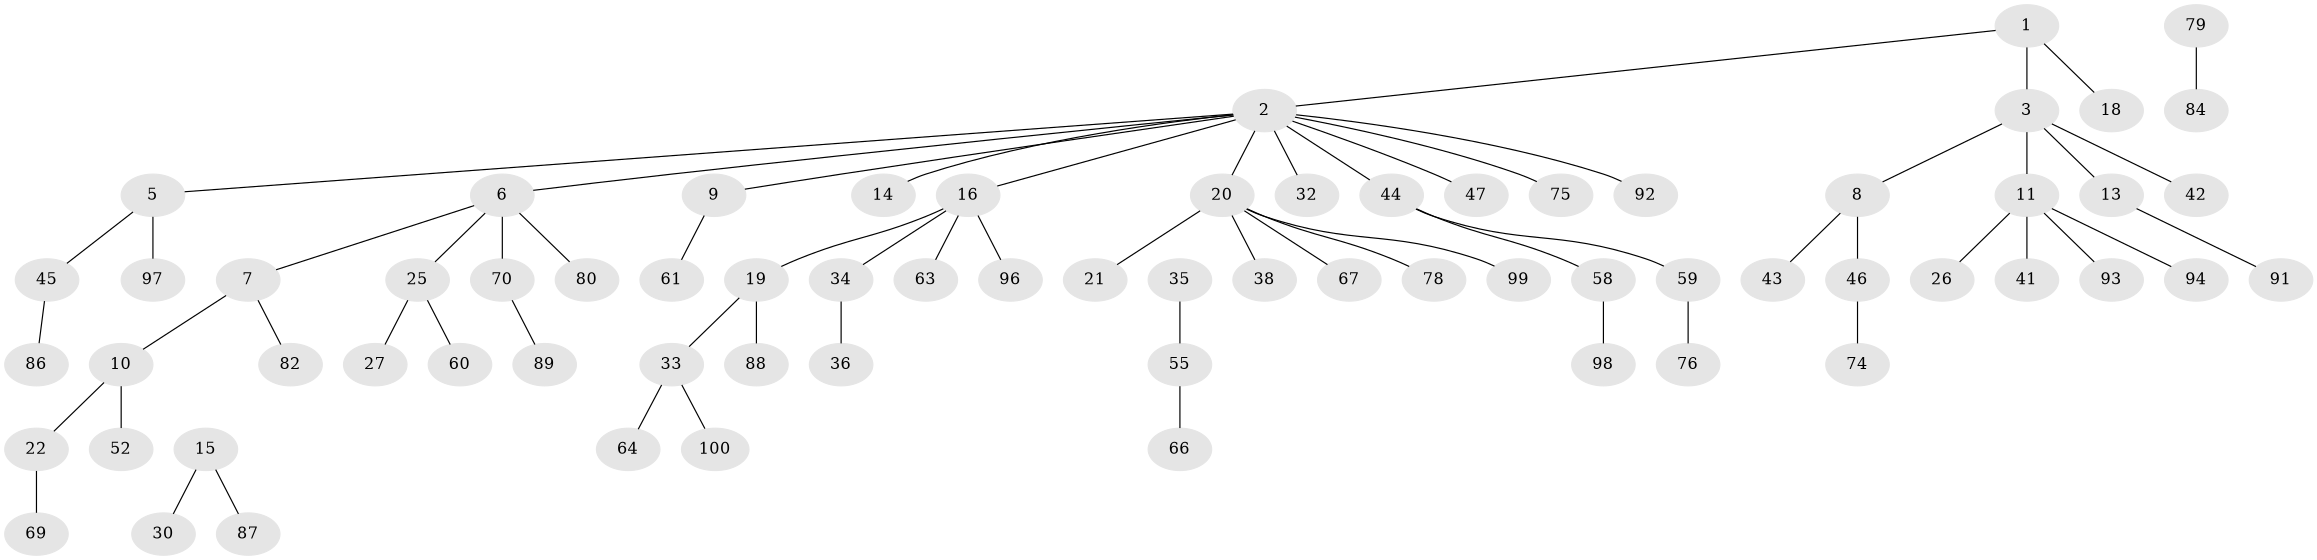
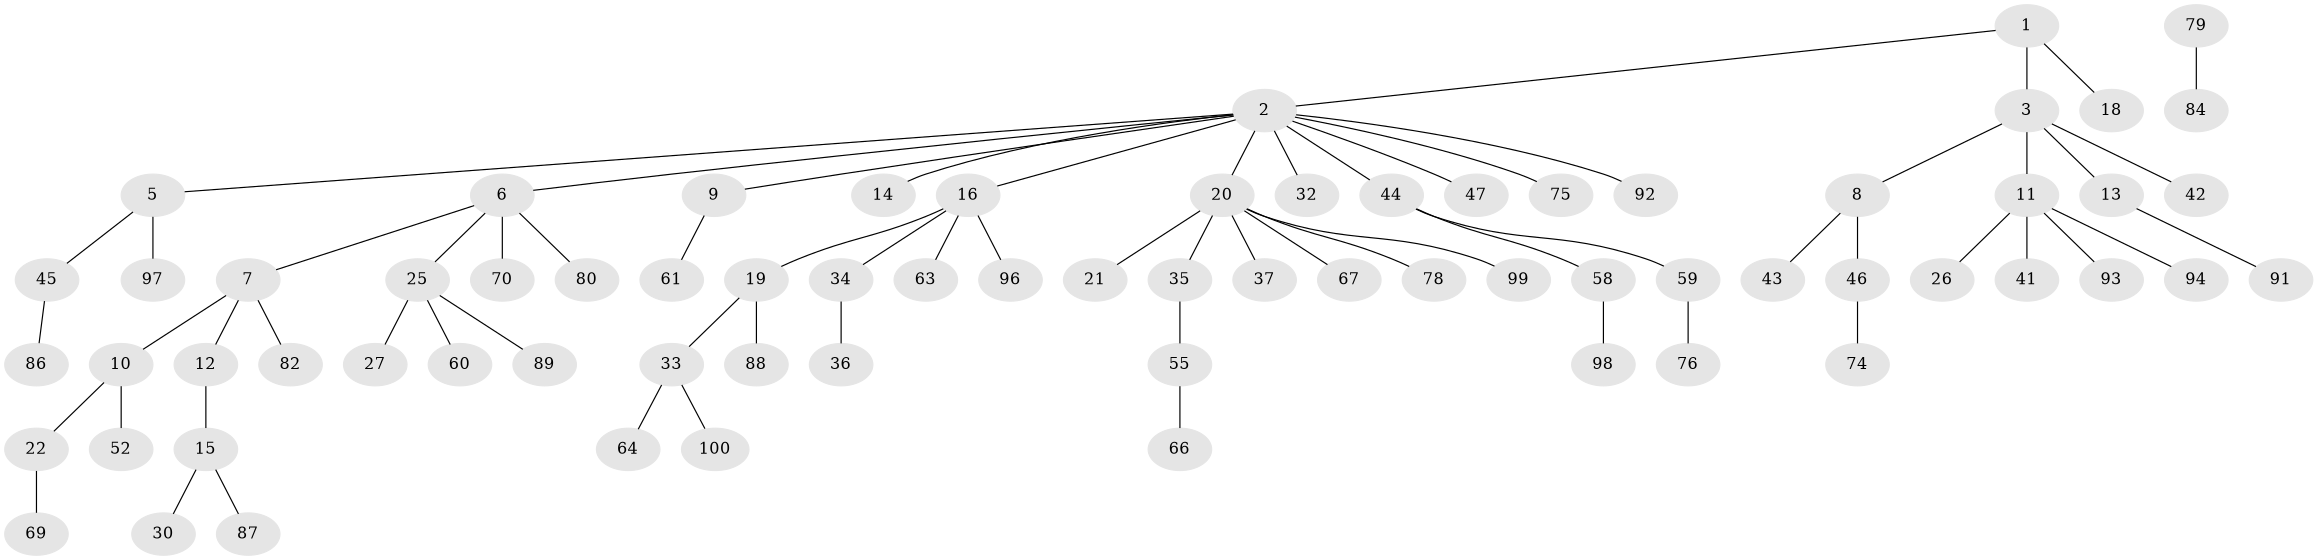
edge "20" -- "35": added
node "38": label "38" -> "37"
edge "70" -- "89": now "25" -- "89"
node "12": added
